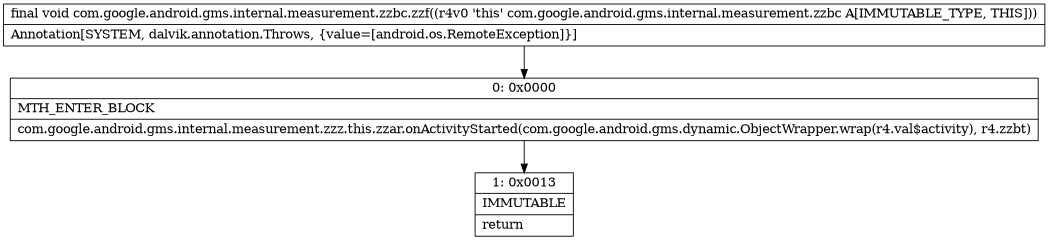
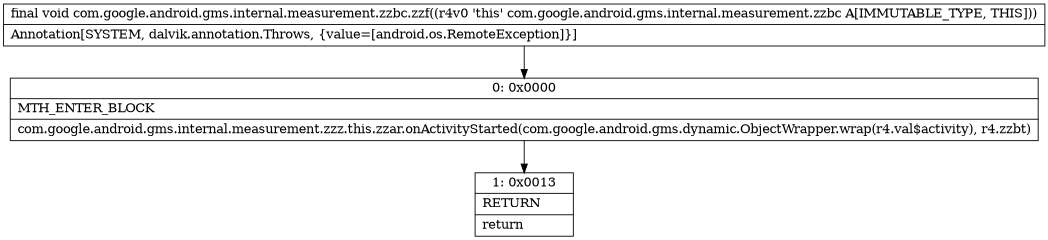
node "1: 0x0013": text "IMMUTABLE" -> "RETURN"
